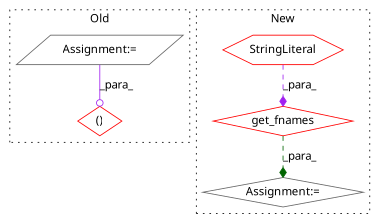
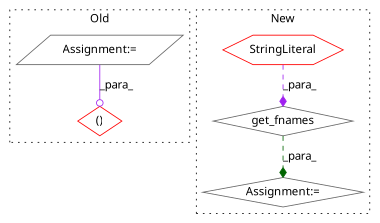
node "get_fnames": color red -> gray40
